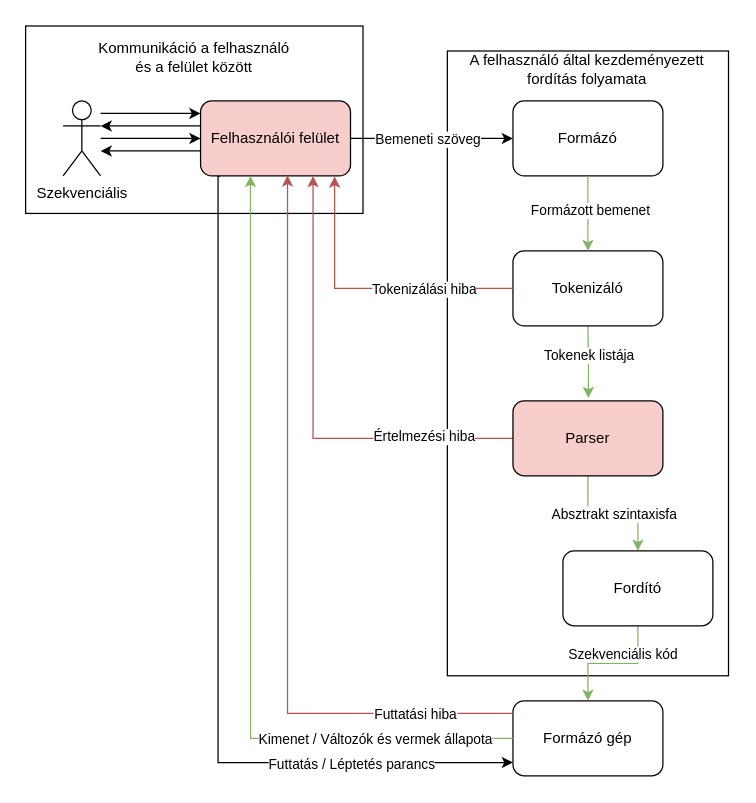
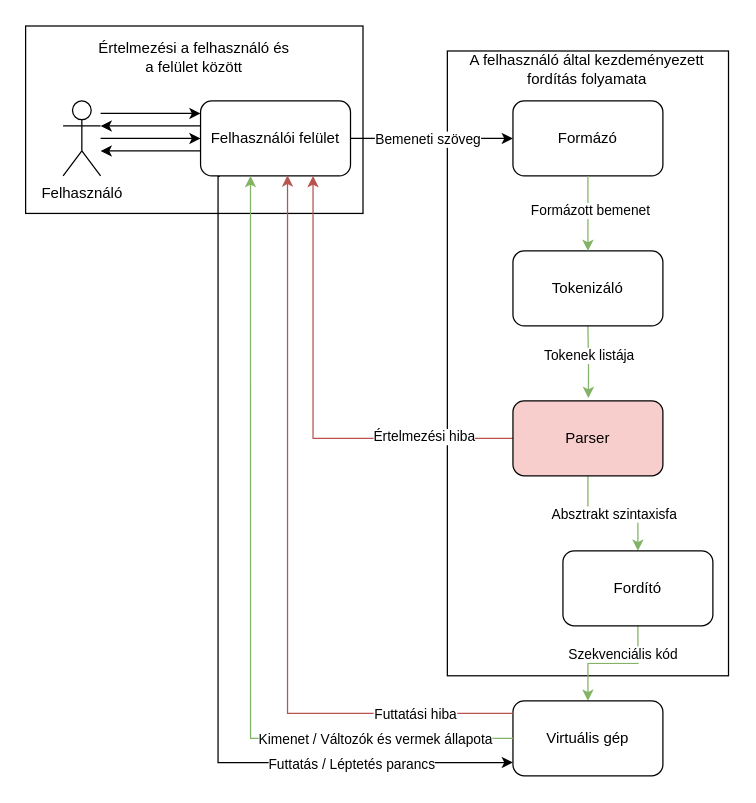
node "Kommunikáció a felhasználó és a felület között": label "Kommunikáció a felhasználó és a felület között" -> "Értelmezési a felhasználó és a felület között"
node "Felhasználói felület": fillcolor #f8cecc -> #ffffff
node "Szekvenciális": label "Szekvenciális" -> "Felhasználó"
edge "Tokenizáló" -> "Felhasználói felület": removed, label "Tokenizálási hiba"
node "Formázó gép": label "Formázó gép" -> "Virtuális gép"
